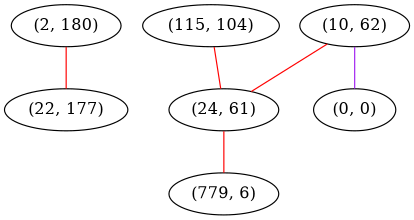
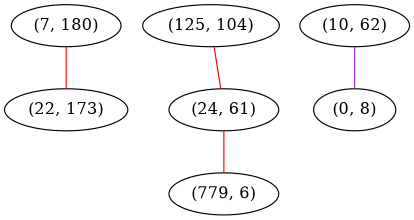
node "(2, 180)": label "(2, 180)" -> "(7, 180)"
node "(115, 104)": label "(115, 104)" -> "(125, 104)"
edge "(10, 62)" -- "(24, 61)": removed
node "(22, 177)": label "(22, 177)" -> "(22, 173)"
node "(0, 0)": label "(0, 0)" -> "(0, 8)"
